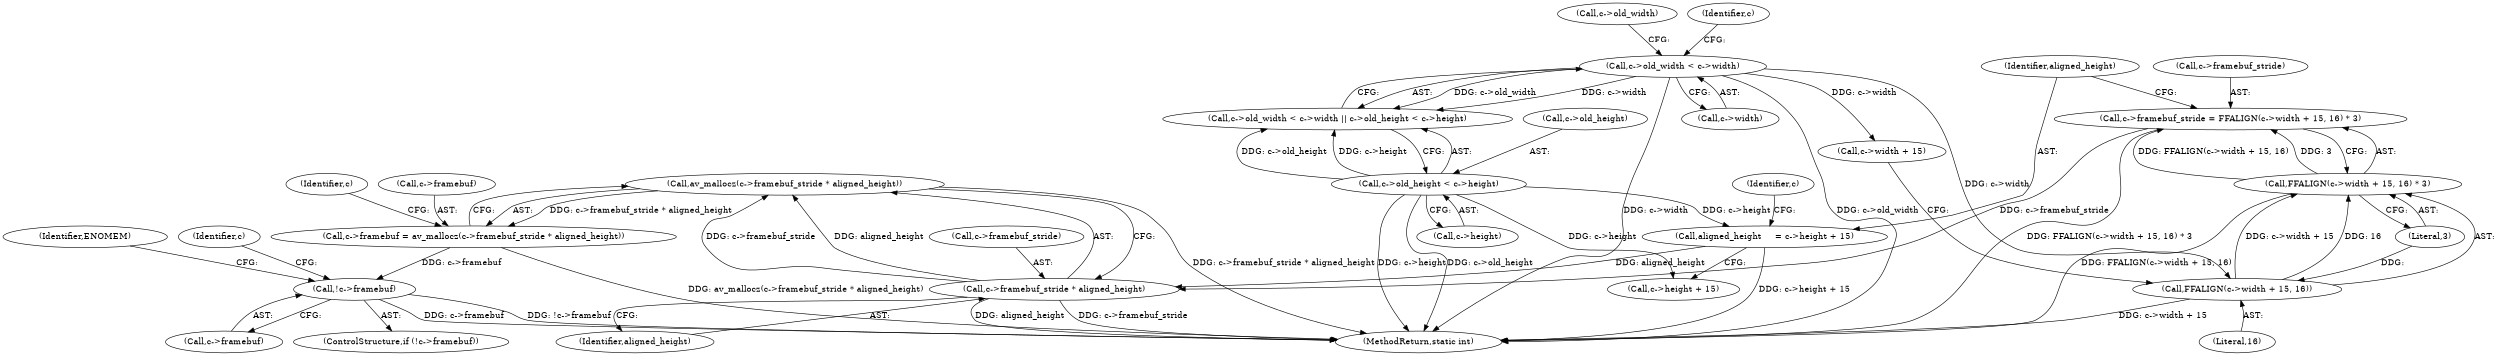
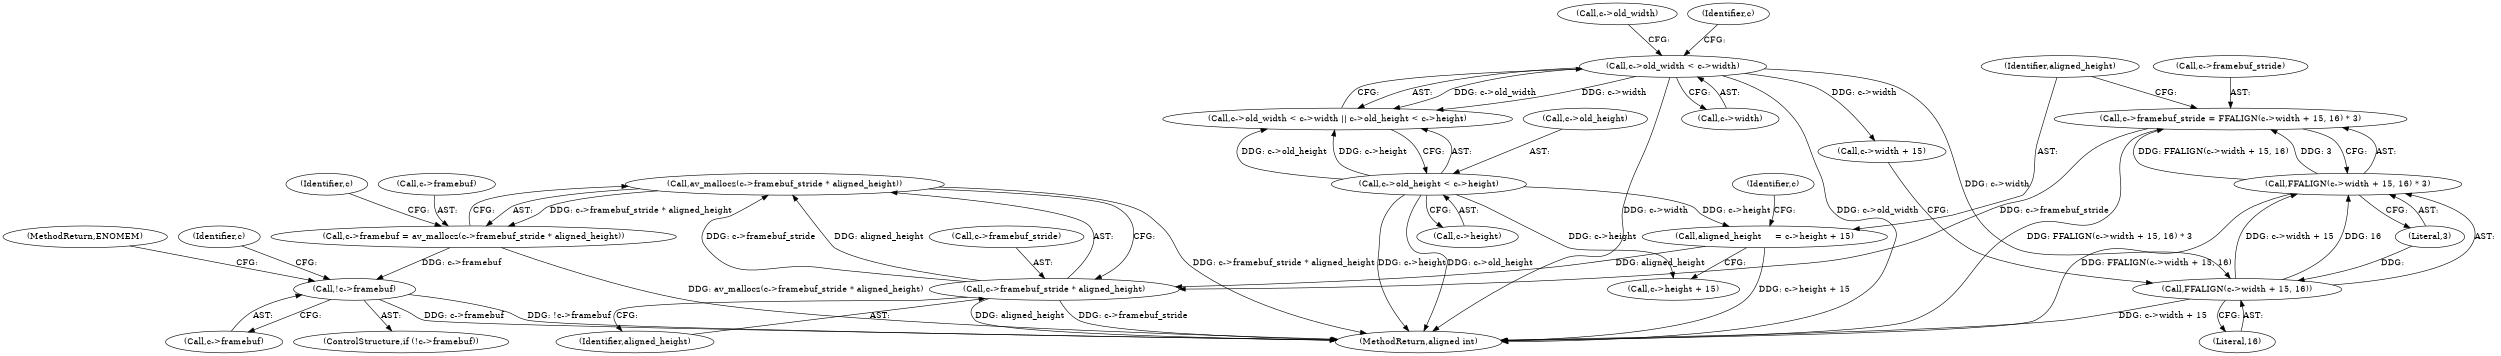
node "(Identifier,ENOMEM)": label "(Identifier,ENOMEM)" -> "(MethodReturn,ENOMEM)"
edge "(Call,FFALIGN(c->width + 15, 16))" -> "(Literal,16)": added, label "CFG:"
node "(MethodReturn,static int)": label "(MethodReturn,static int)" -> "(MethodReturn,aligned int)"
